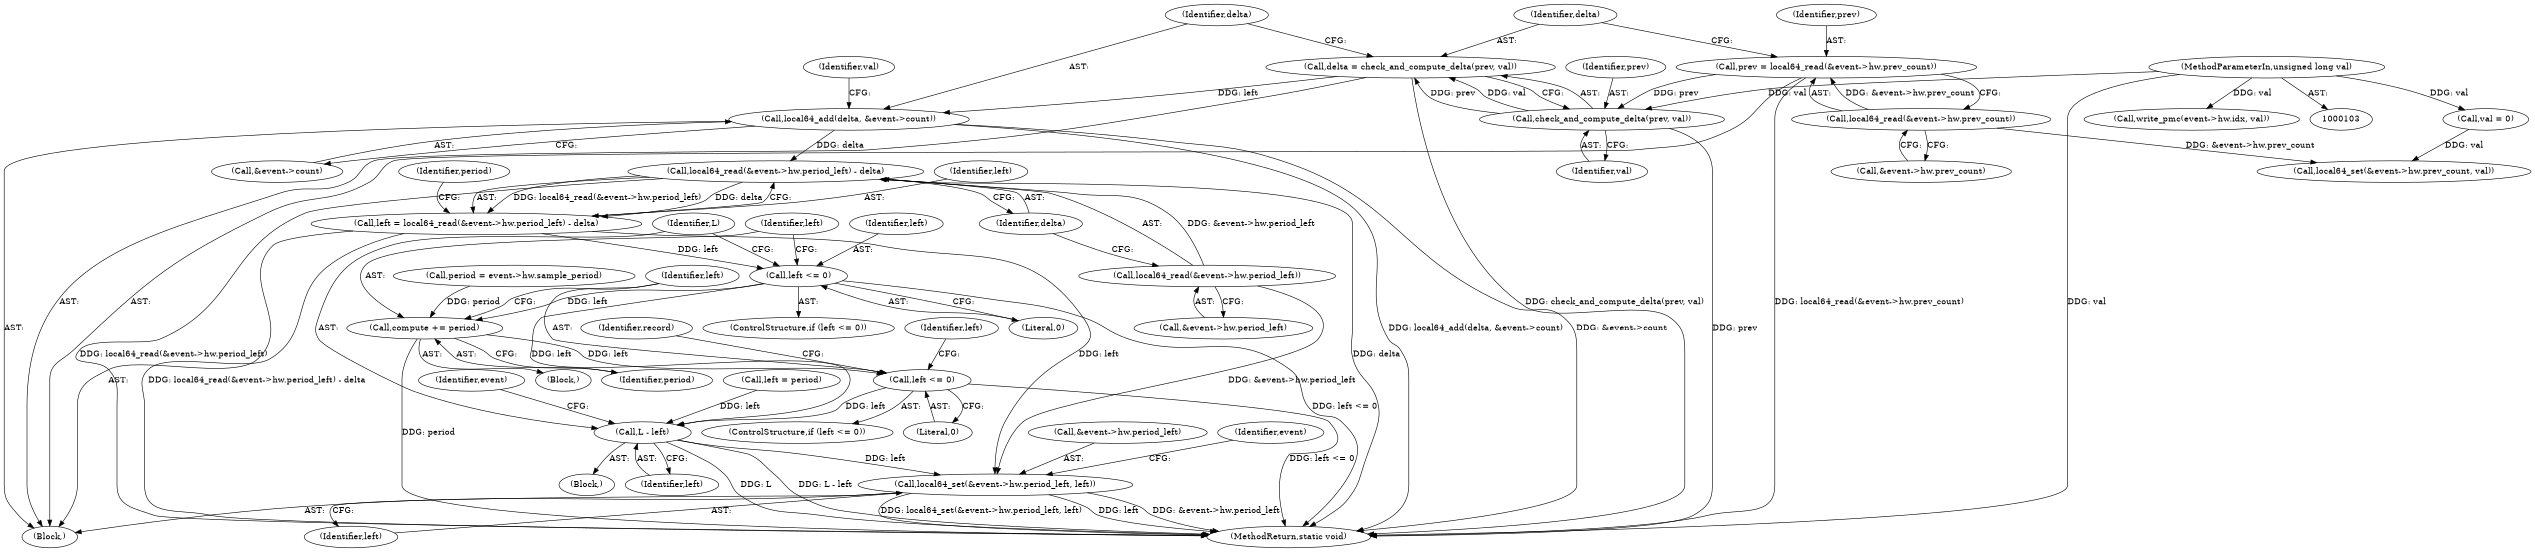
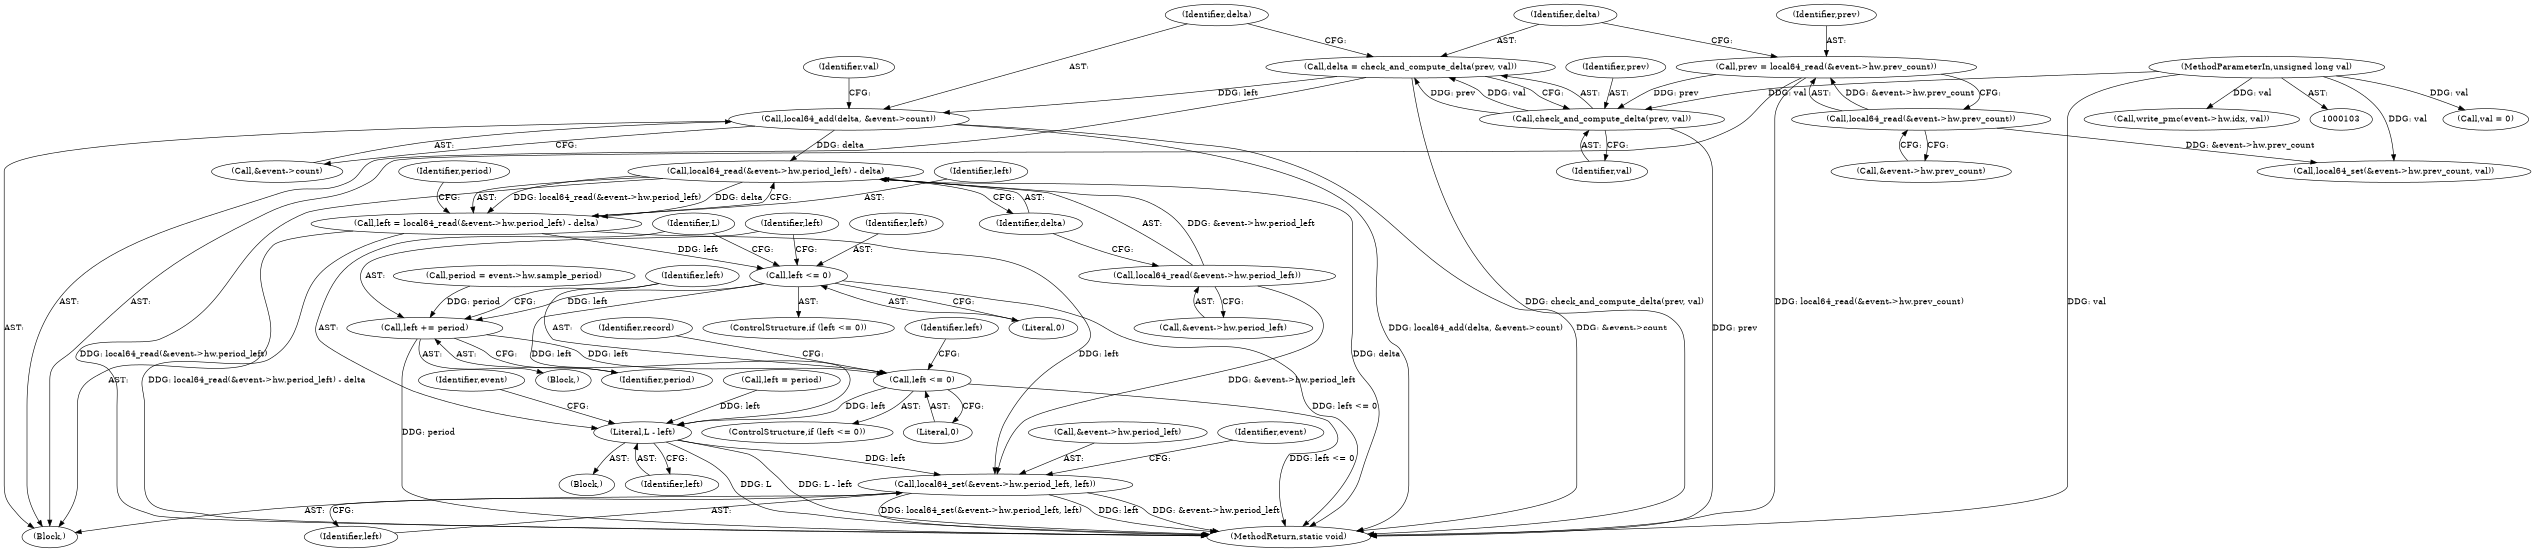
edge "(Call,val = 0)" -> "(Call,local64_set(&event->hw.prev_count, val))": now "(MethodParameterIn,unsigned long val)" -> "(Call,local64_set(&event->hw.prev_count, val))"
node "(Call,compute += period)": label "(Call,compute += period)" -> "(Call,left += period)"
node "(Call,L - left)": label "(Call,L - left)" -> "(Literal,L - left)"
